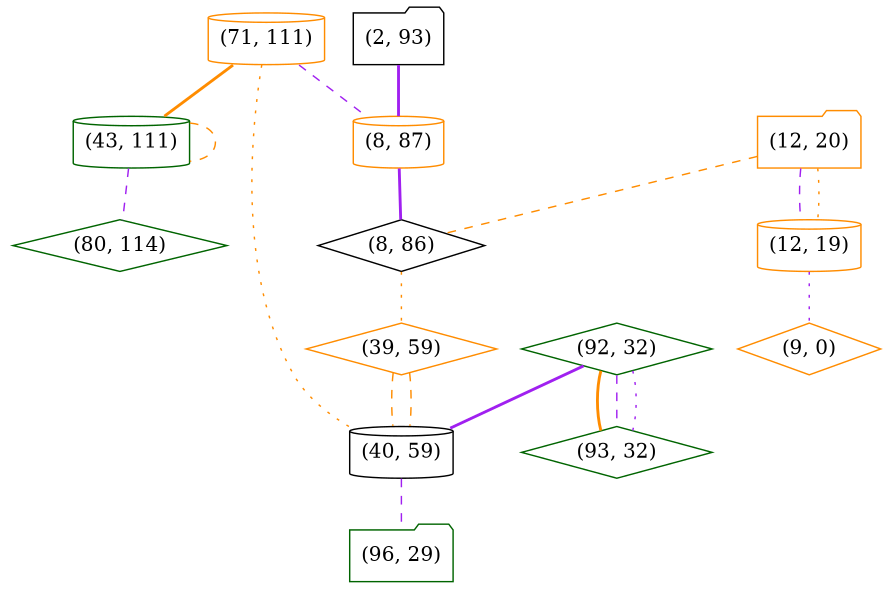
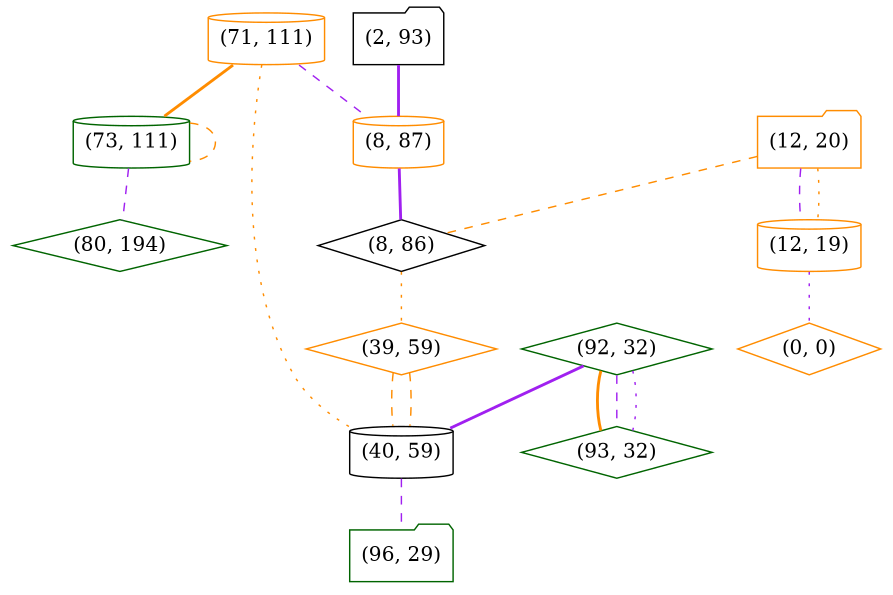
node "(43, 111)": label "(43, 111)" -> "(73, 111)"
node "(80, 114)": label "(80, 114)" -> "(80, 194)"
node "(9, 0)": label "(9, 0)" -> "(0, 0)"
